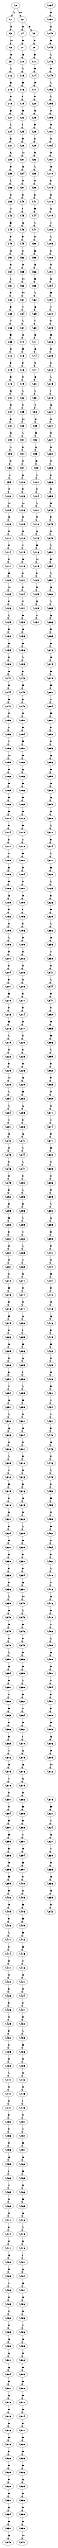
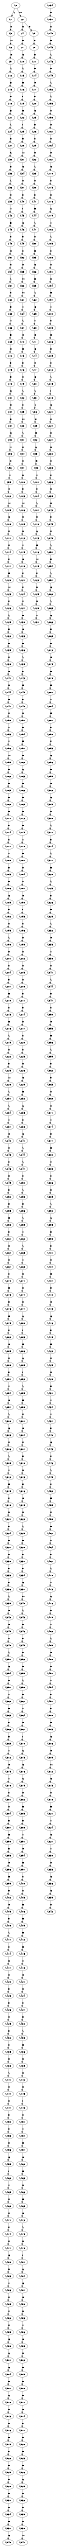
node "S515": added
